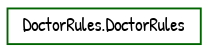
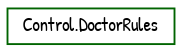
node "DoctorRules.DoctorRules": label "DoctorRules.DoctorRules" -> "Control.DoctorRules"
